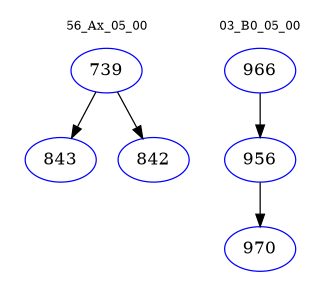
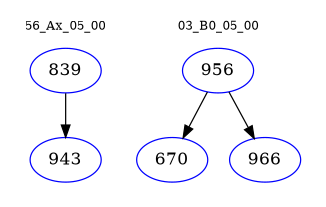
node "739": label "739" -> "839"
edge "966" -> "956": reversed
node "843": label "843" -> "943"
node "842": removed
node "970": label "970" -> "670"
